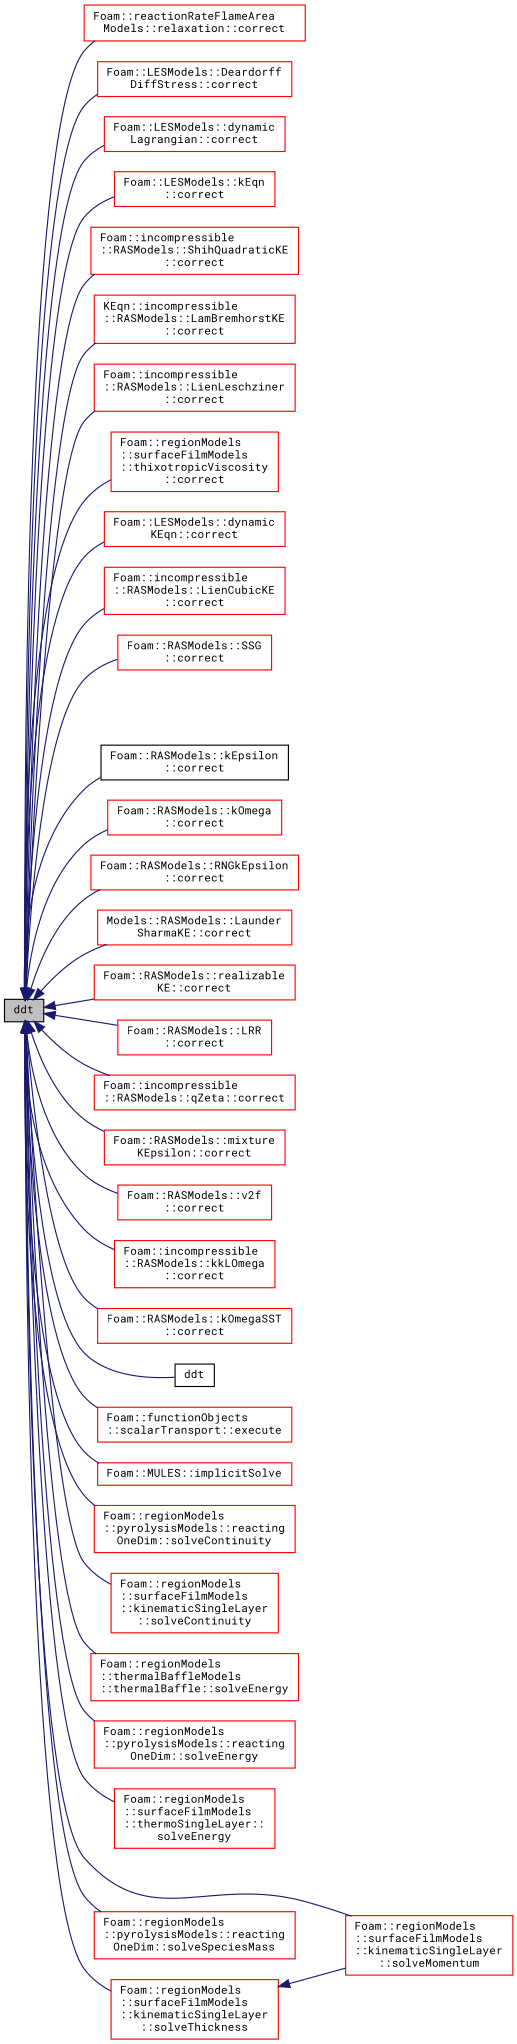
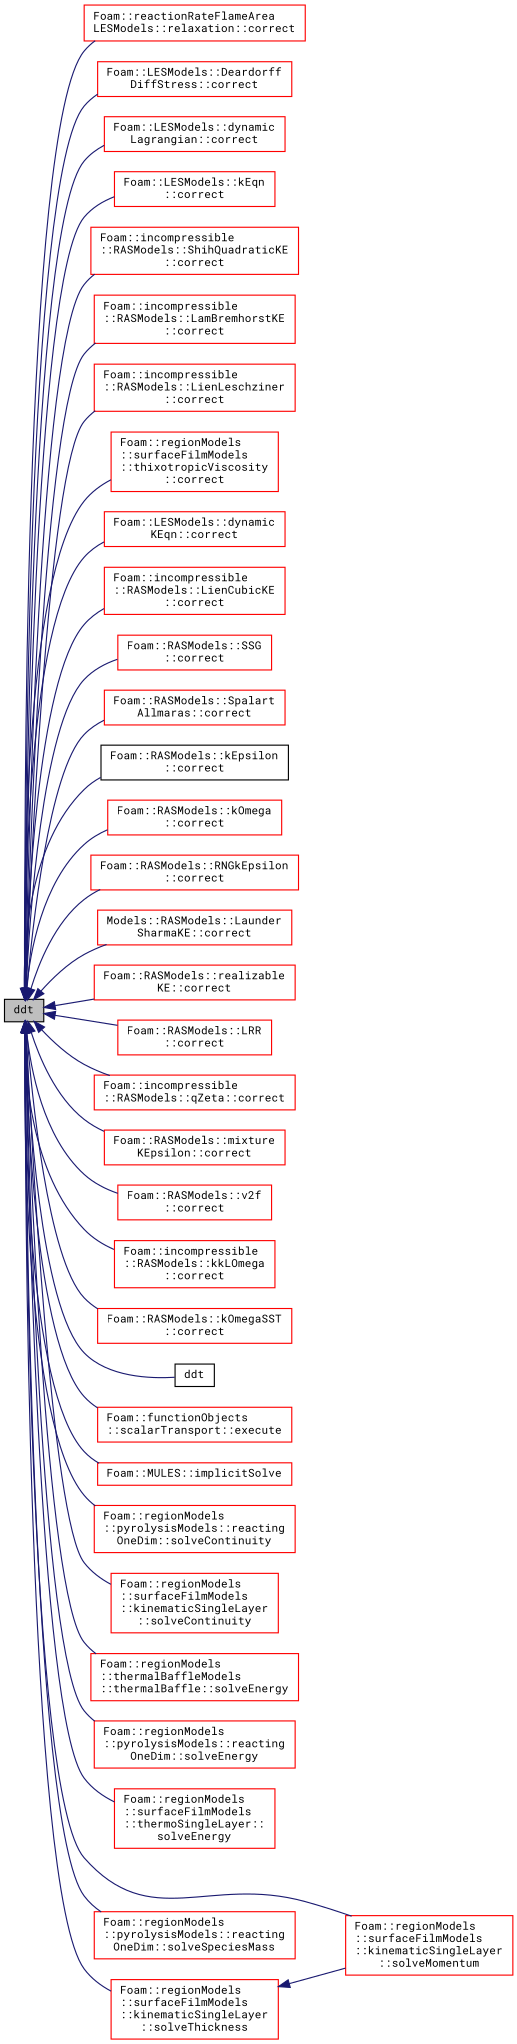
node "Foam::reactionRateFlameArea Models::relaxation::correct": label "Foam::reactionRateFlameArea Models::relaxation::correct" -> "Foam::reactionRateFlameArea LESModels::relaxation::correct"
node "KEqn::incompressible ::RASModels::LamBremhorstKE ::correct": label "KEqn::incompressible ::RASModels::LamBremhorstKE ::correct" -> "Foam::incompressible ::RASModels::LamBremhorstKE ::correct"
node "Foam::RASModels::Spalart Allmaras::correct": added
